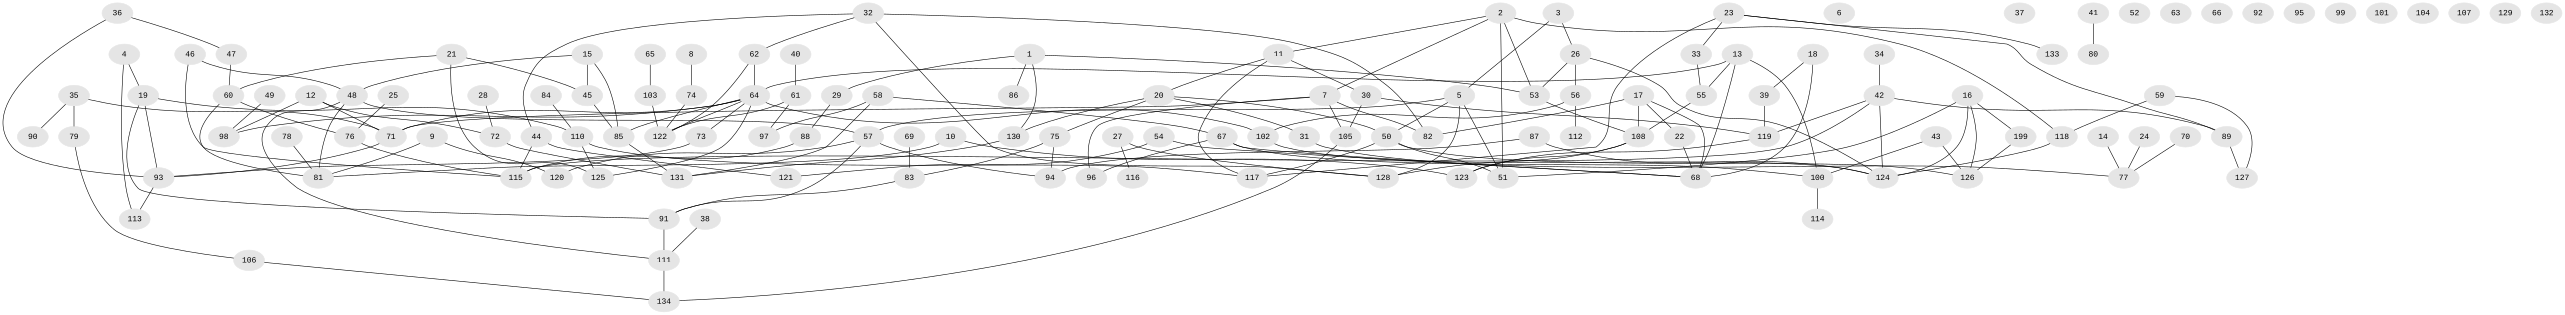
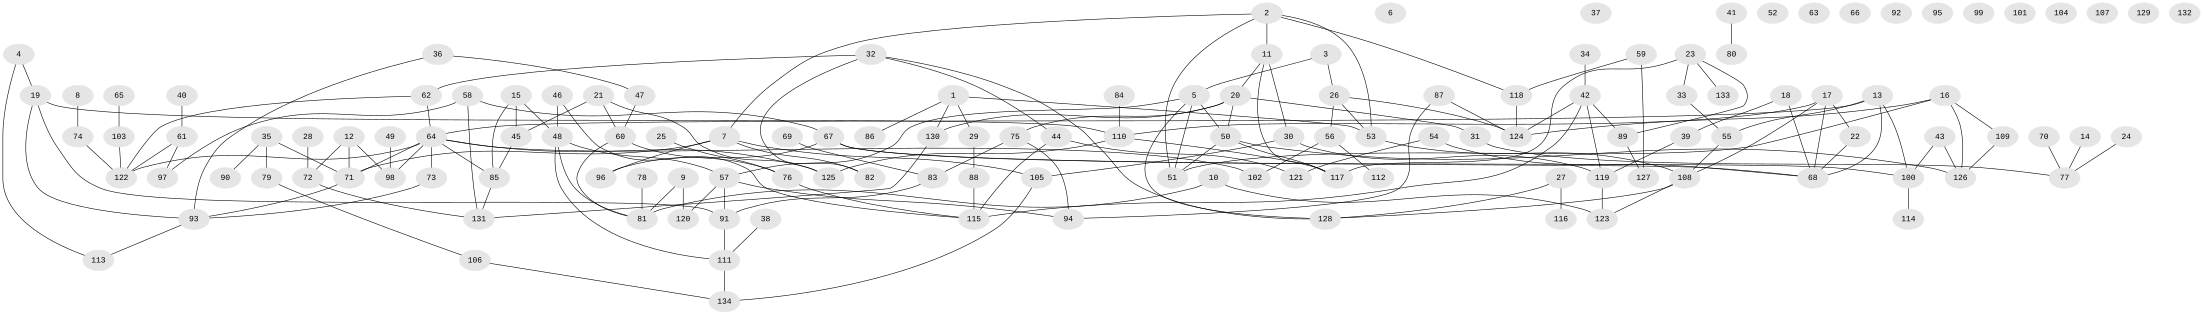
edge "17" -- "82": now "17" -- "110"
node "199": label "199" -> "109"
edge "102" -- "124": removed
